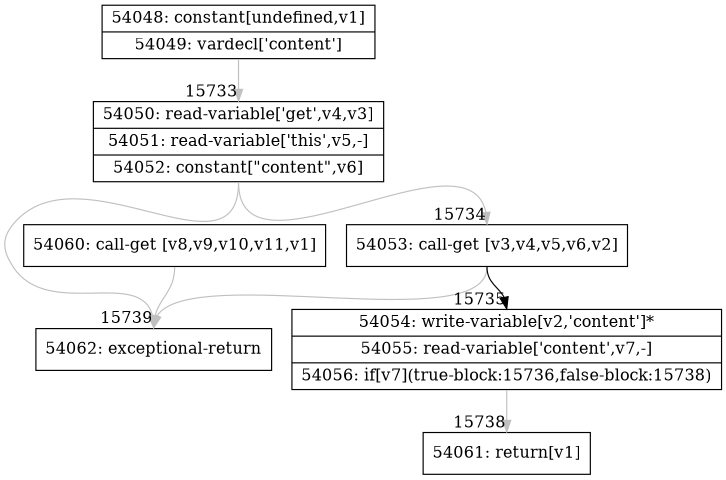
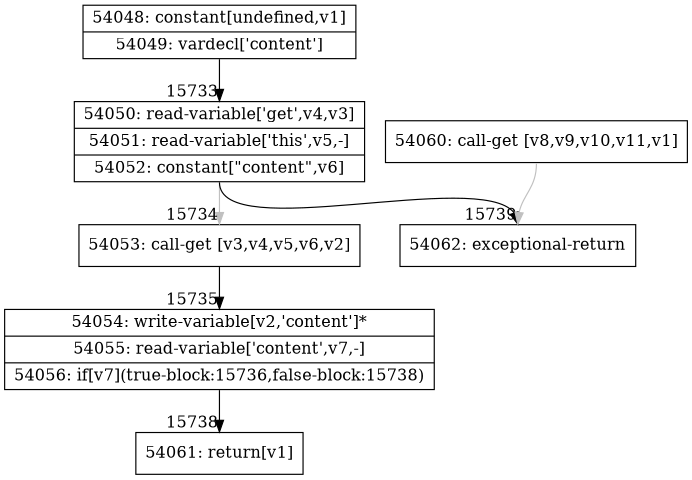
edge "54048: constant[undefined,v1]" -> "54050: read-variable['get',v4,v3]": color gray -> black
edge "54050: read-variable['get',v4,v3]" -> "54062: exceptional-return": color gray -> black
edge "54053: call-get [v3,v4,v5,v6,v2]" -> "54062: exceptional-return": removed
edge "54054: write-variable[v2,'content']*" -> "54061: return[v1]": color gray -> black
